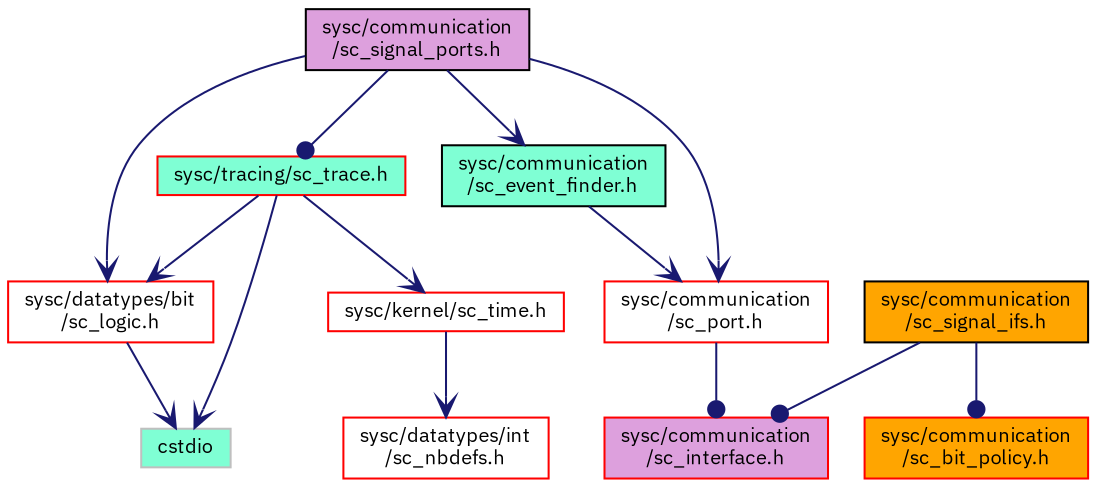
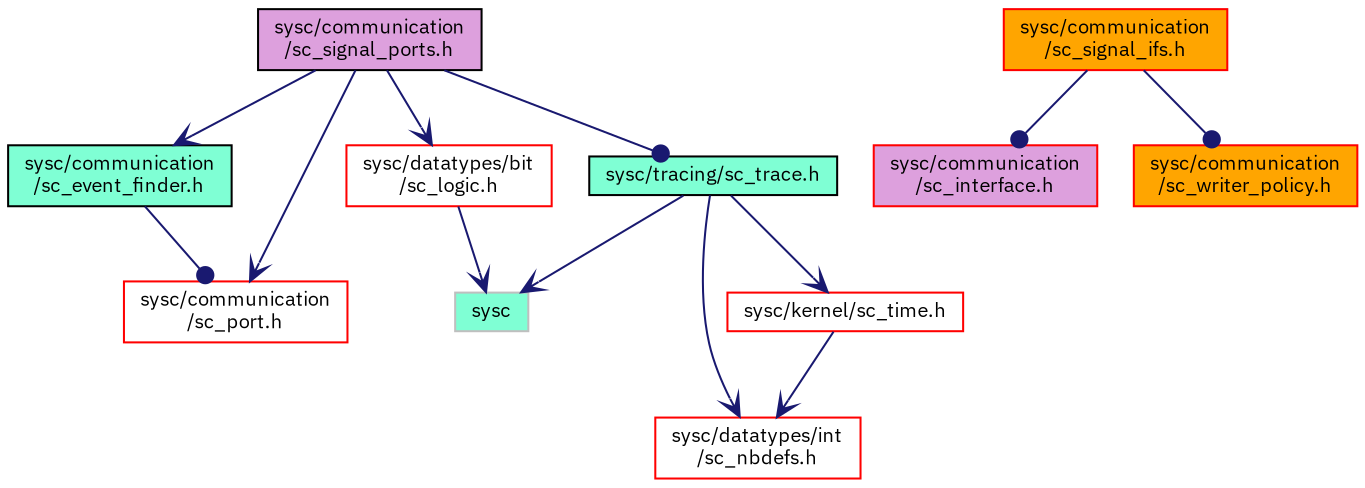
node "sysc/tracing/sc_trace.h": color red -> black
edge "sysc/tracing/sc_trace.h" -> "sysc/datatypes/bit /sc_logic.h": now "sysc/tracing/sc_trace.h" -> "sysc/datatypes/int /sc_nbdefs.h"
edge "sysc/communication /sc_event_finder.h" -> "sysc/communication /sc_port.h": arrowhead vee -> dot
node "sysc/communication /sc_signal_ifs.h": color black -> red
edge "sysc/communication /sc_port.h" -> "sysc/communication /sc_interface.h": removed
node "cstdio": label "cstdio" -> "sysc"
node "sysc/communication /sc_bit_policy.h": label "sysc/communication /sc_bit_policy.h" -> "sysc/communication /sc_writer_policy.h"
